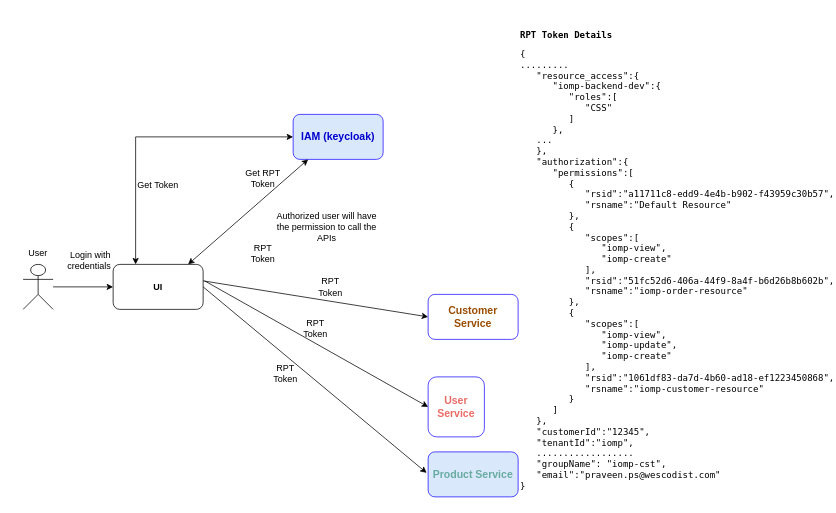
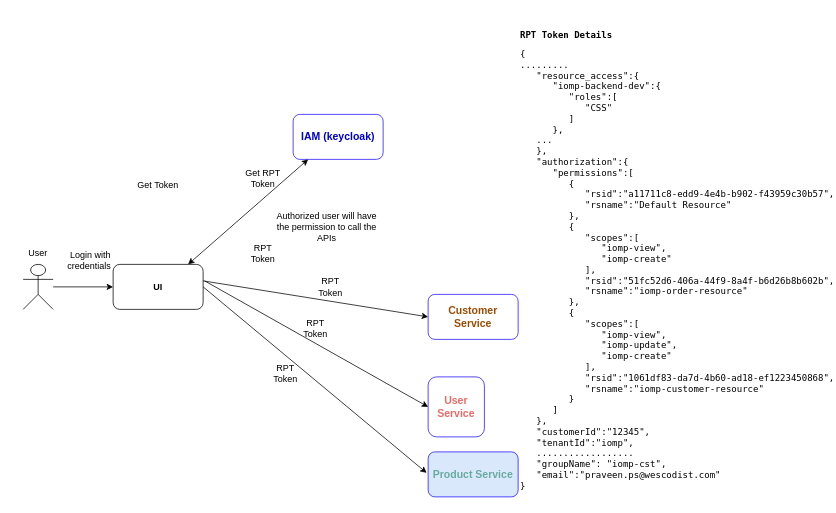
node "IAM (keycloak)": fillcolor #dae8fc -> #ffffff
edge "IAM (keycloak)" -- "UI": removed
